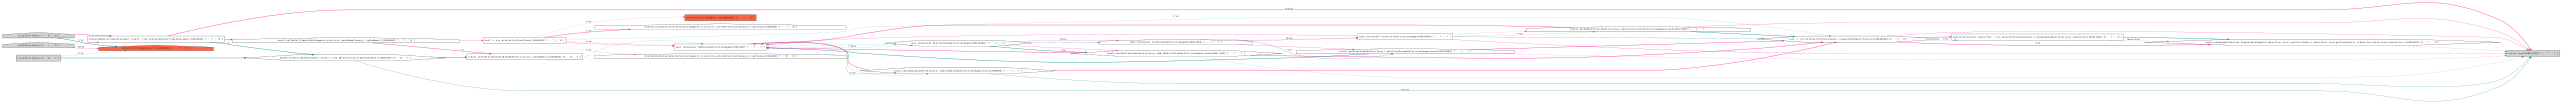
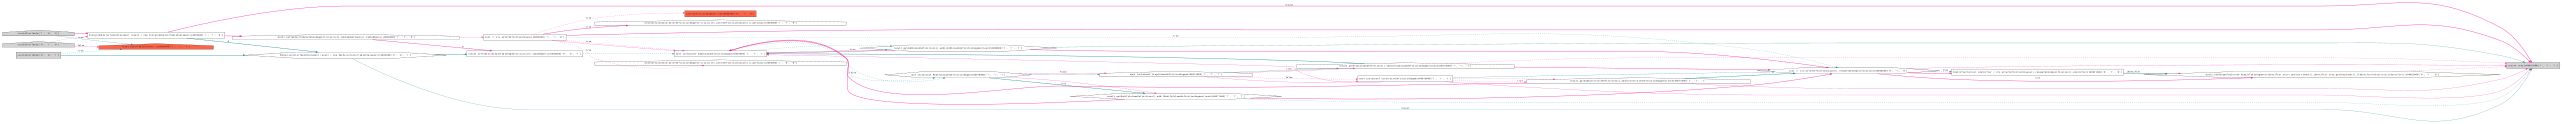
edge "null != ctx.alterDefinitionClause()@@@5@@@['1', '1', '0']" -> "return result@@@21@@@['1', '1', '1']": added
edge "visitAlterTable['1', '0', '0']" -> "final AlterTableContext ctx@@@2@@@['1', '1', '1']": style bold -> solid
